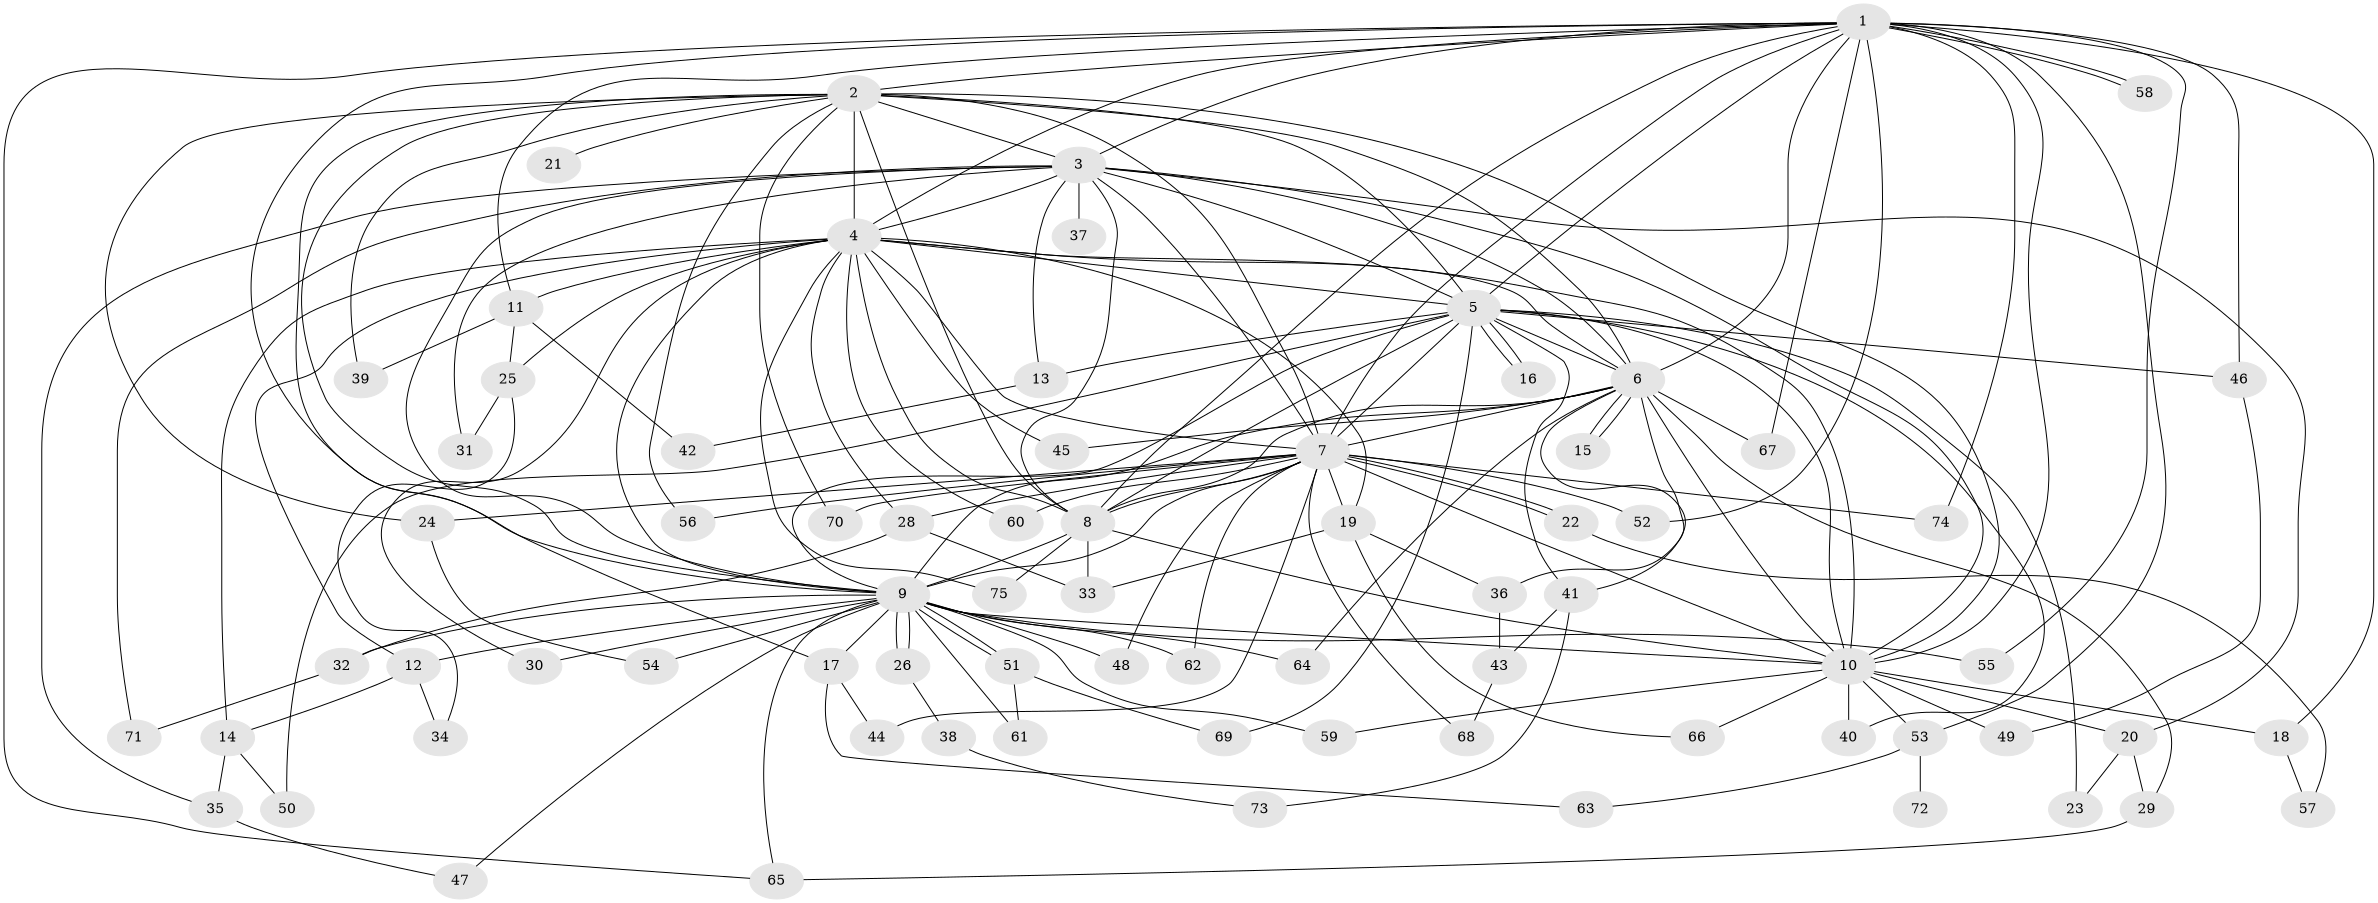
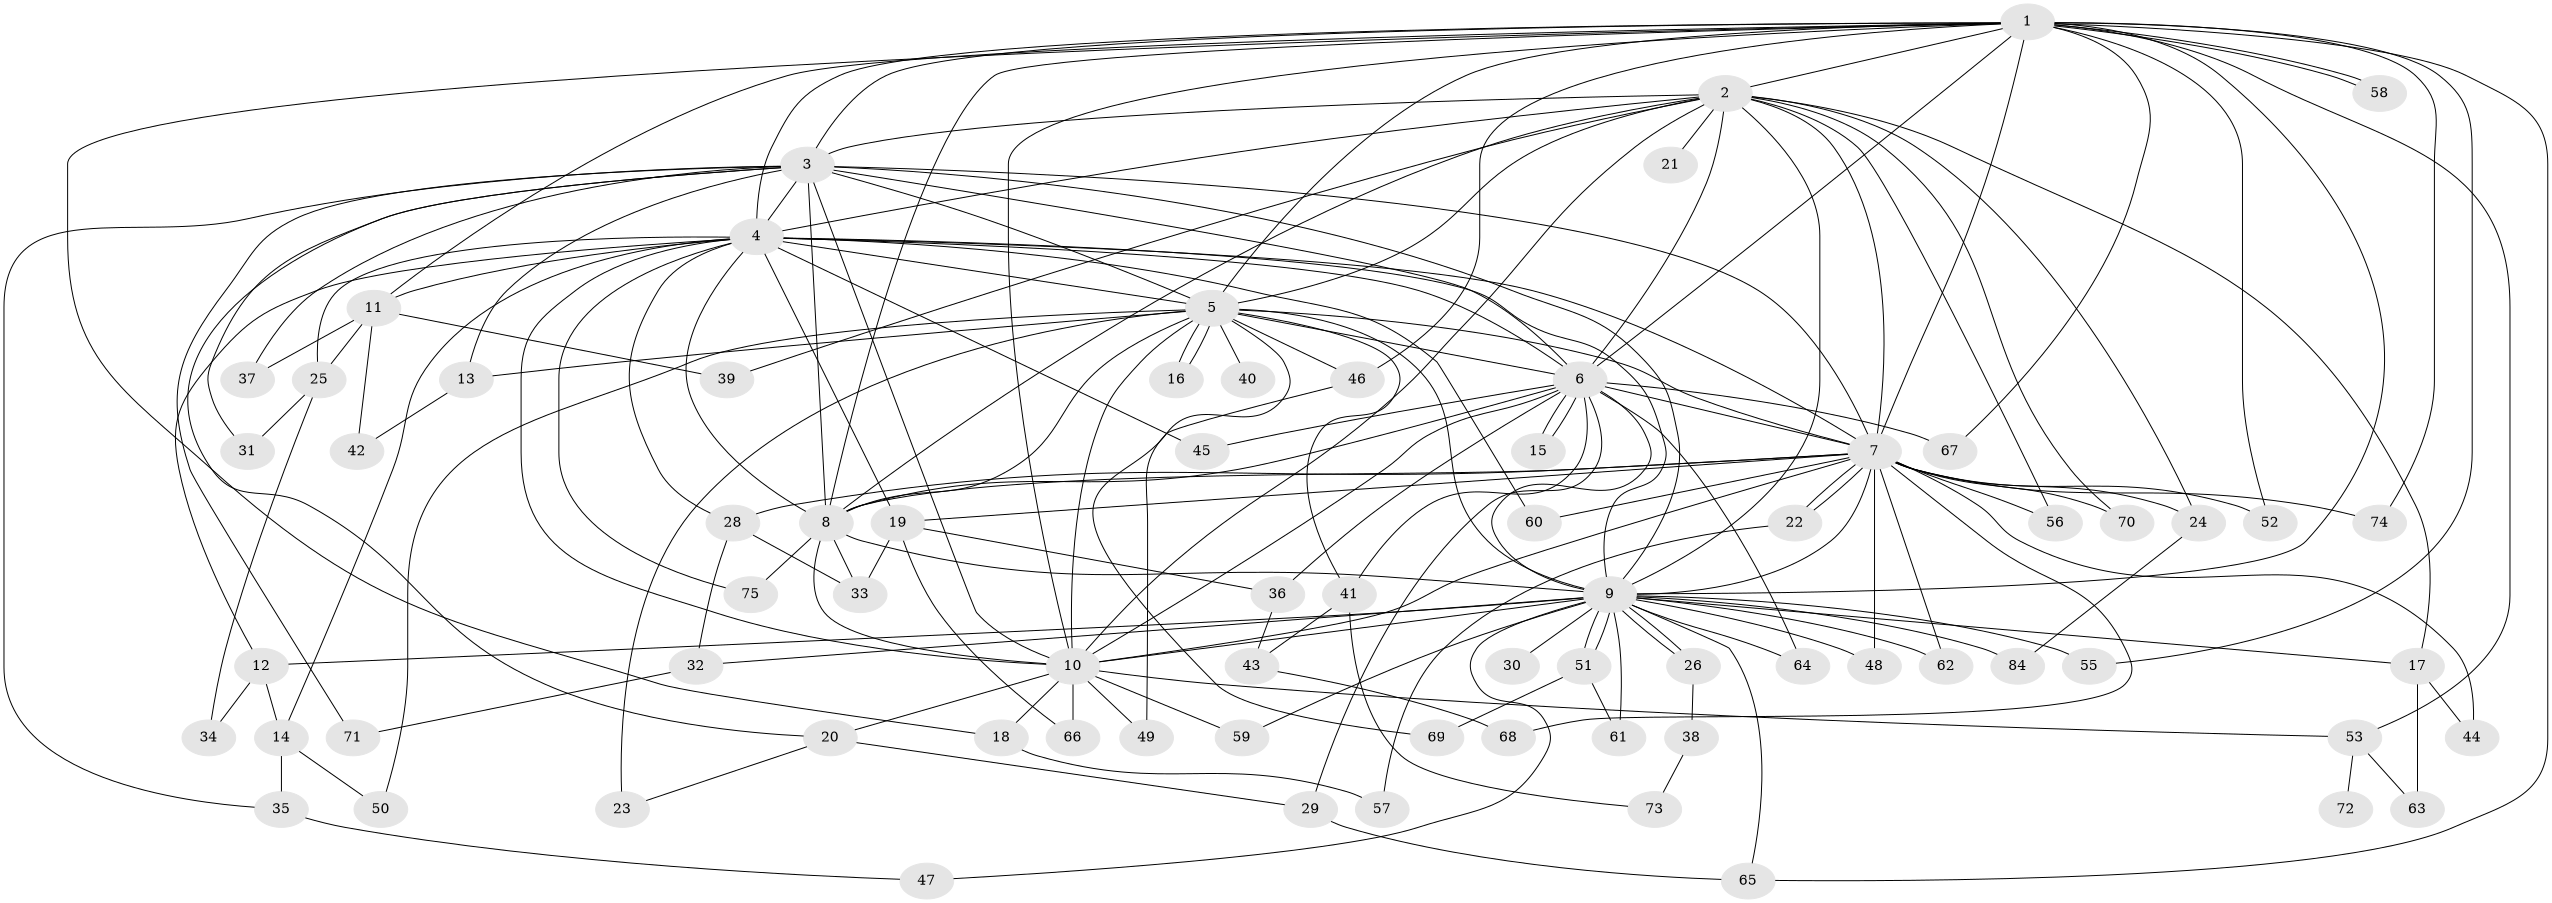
edge "11" -- "37": added
edge "4" -- "30": removed
node "54": label "54" -> "84"
edge "10" -- "40": removed
